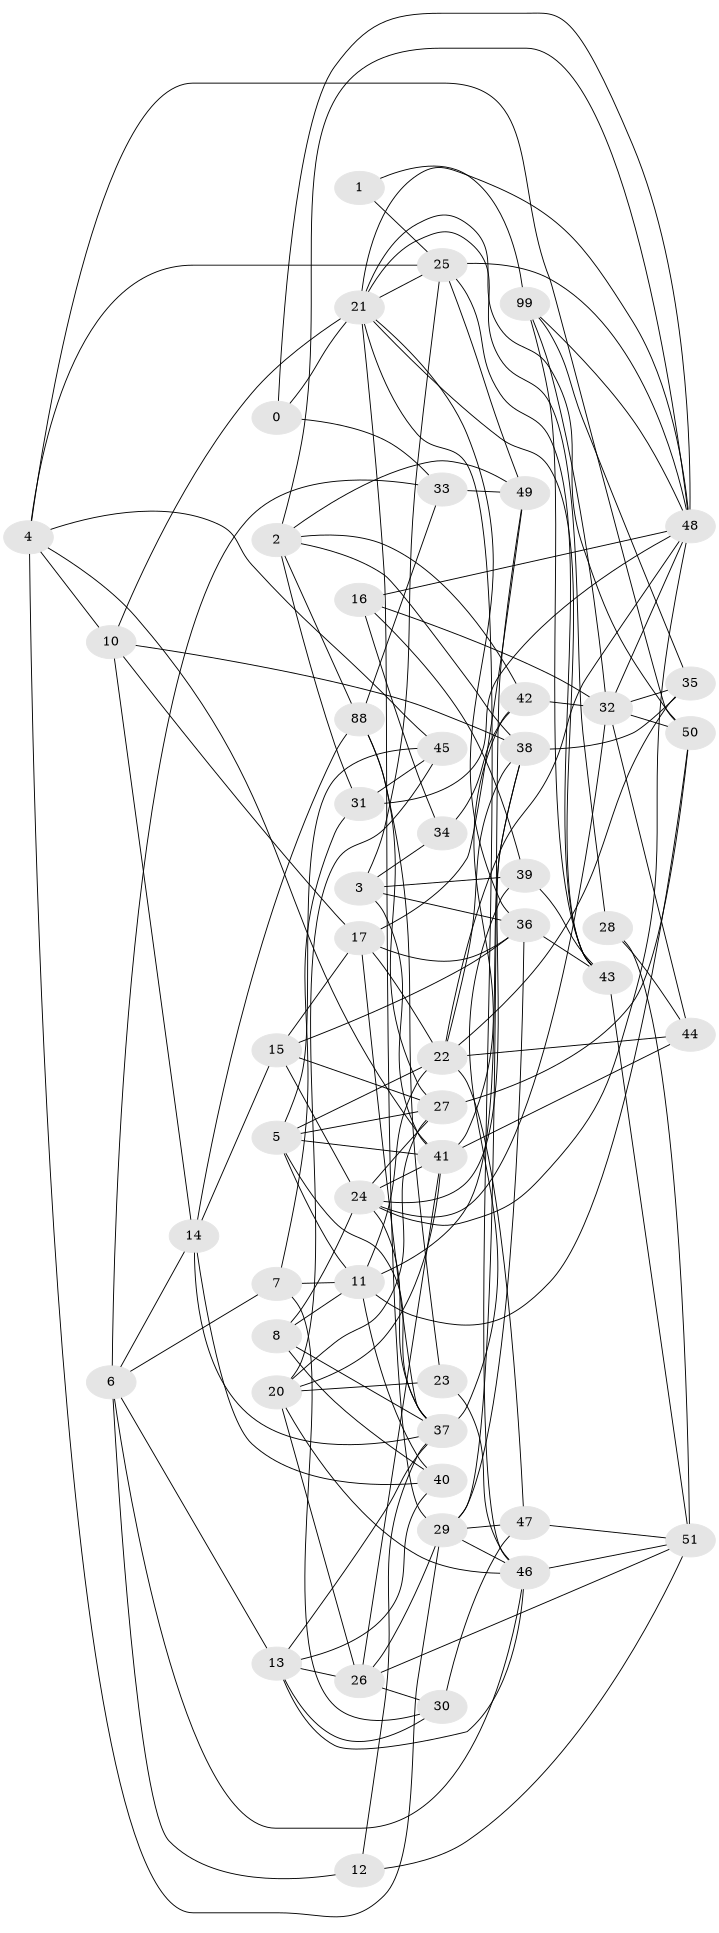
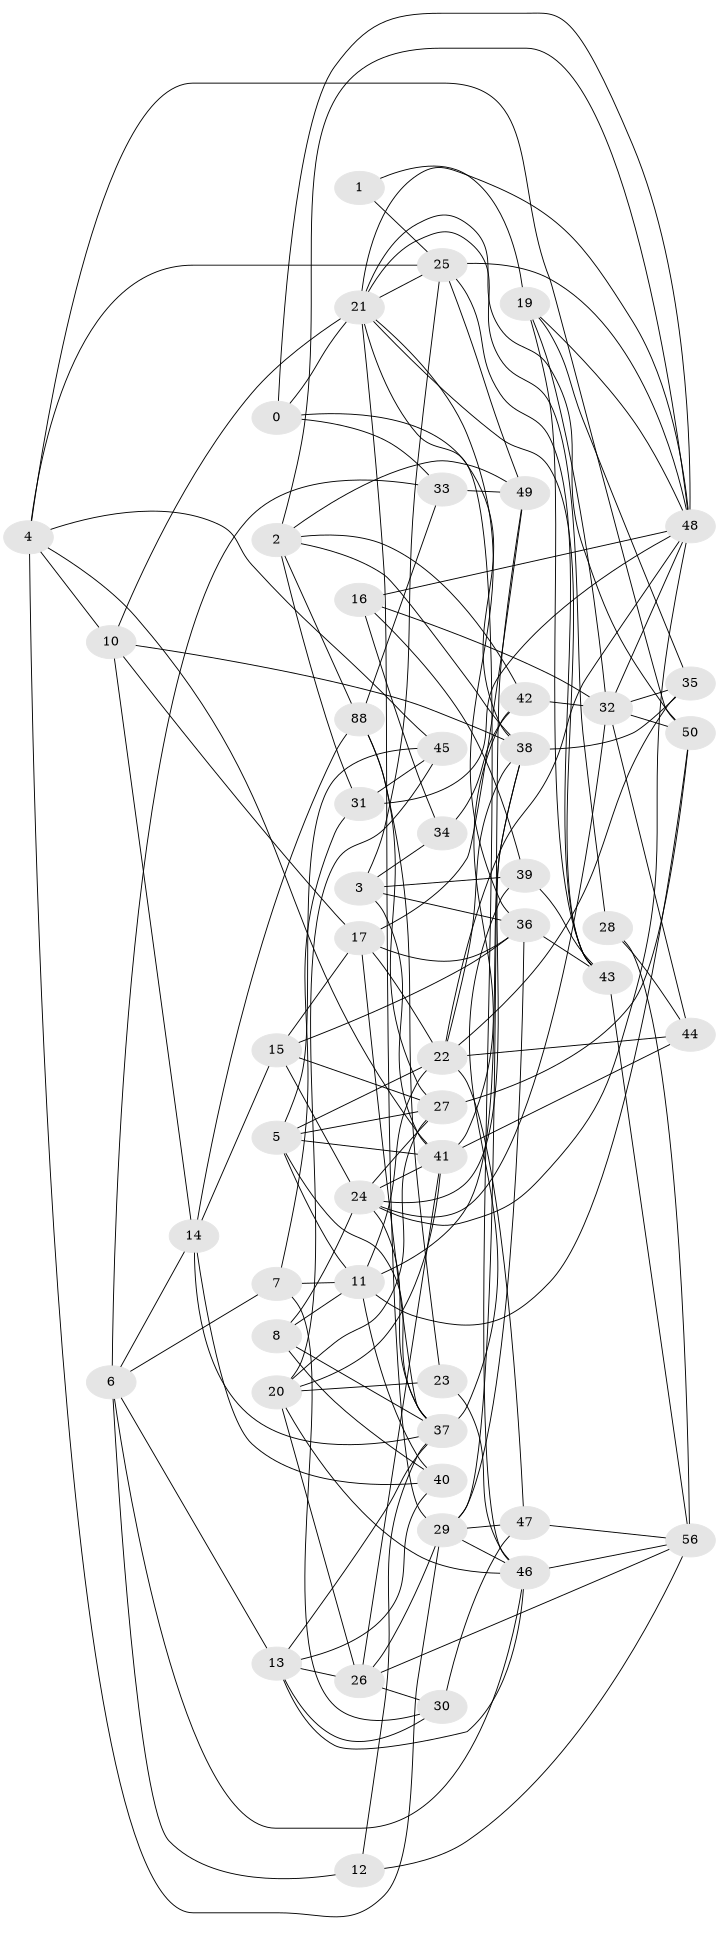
node "99": label "99" -> "19"
edge "0" -- "38": added
node "51": label "51" -> "56"
